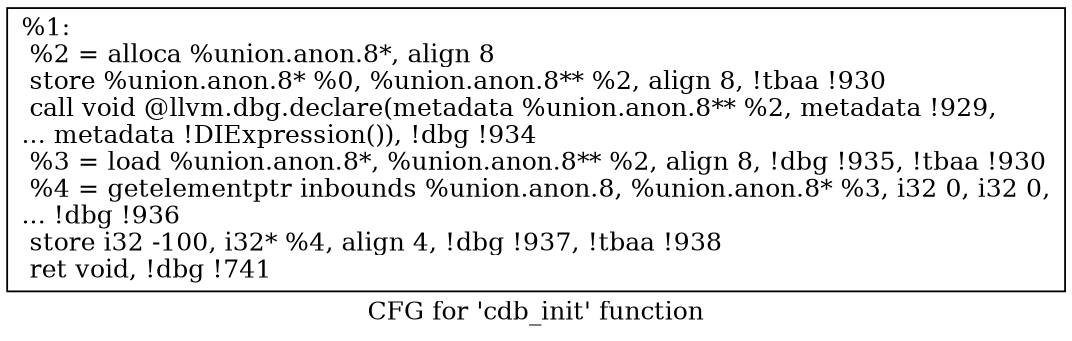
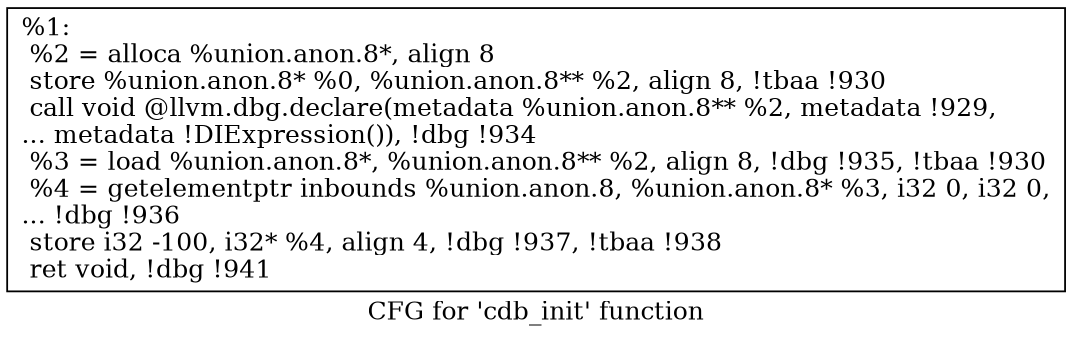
node "%1:": text "ret void, !dbg !741" -> "ret void, !dbg !941"
